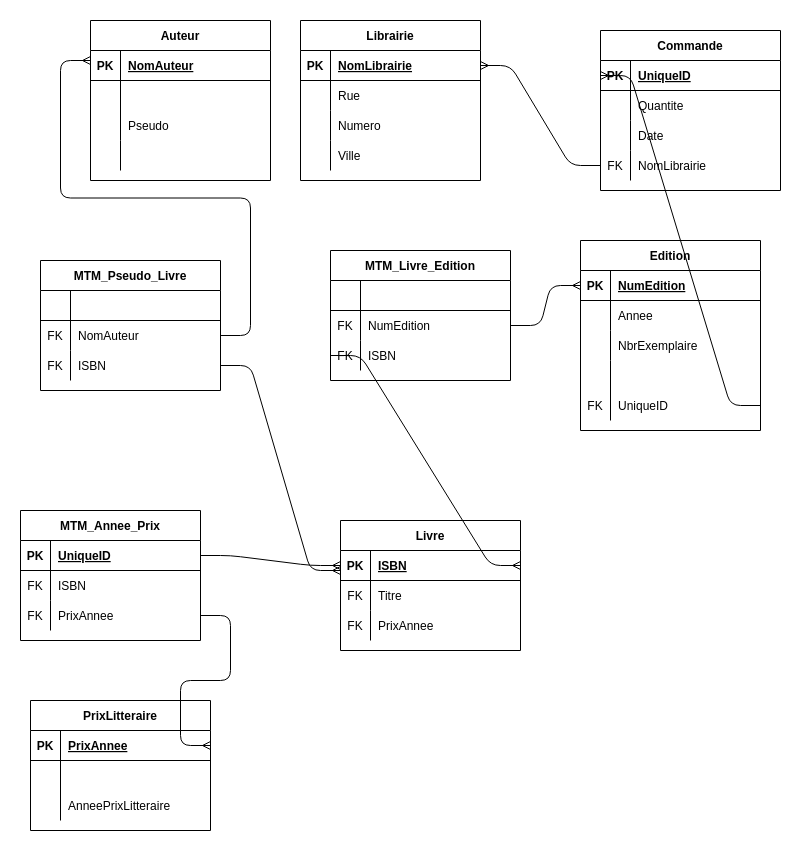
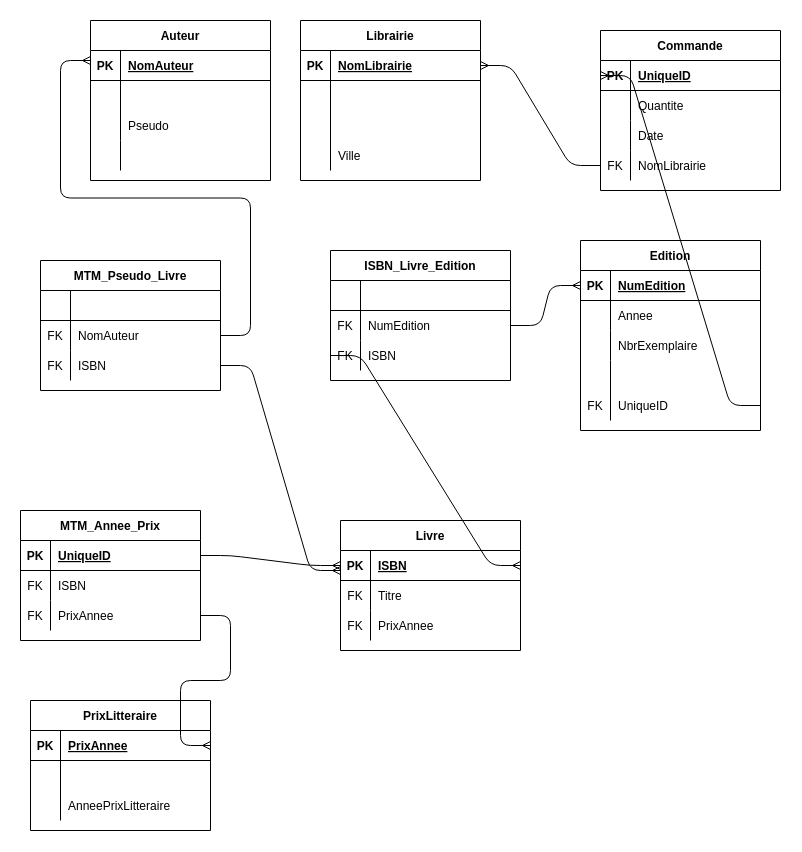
node "Rue": removed
node "Numero": removed
node "MTM_Livre_Edition": label "MTM_Livre_Edition" -> "ISBN_Livre_Edition"
